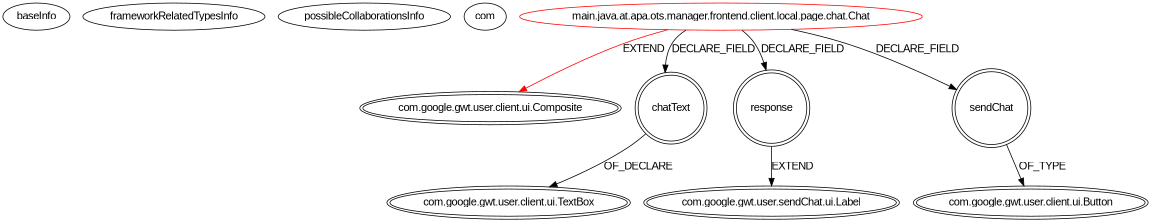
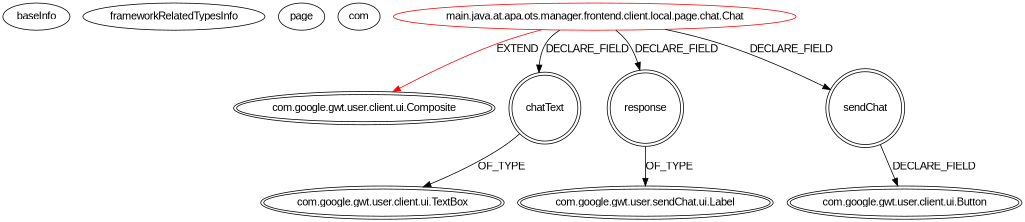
node "possibleCollaborationsInfo": label "possibleCollaborationsInfo" -> "page"
edge "chatText" -> "com.google.gwt.user.client.ui.TextBox": label "OF_DECLARE" -> "OF_TYPE"
edge "response" -> "com.google.gwt.user.sendChat.ui.Label": label "EXTEND" -> "OF_TYPE"
edge "sendChat" -> "com.google.gwt.user.client.ui.Button": label "OF_TYPE" -> "DECLARE_FIELD"
